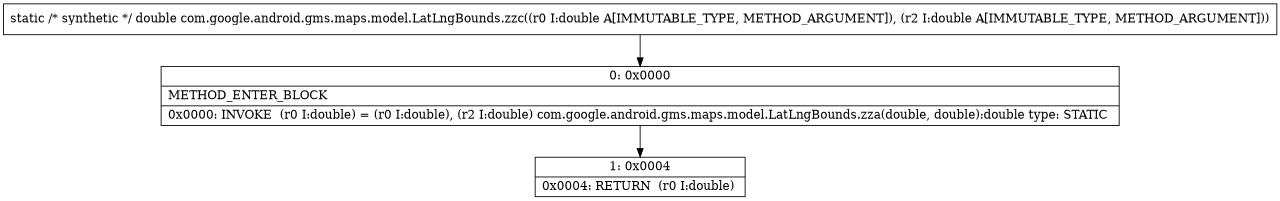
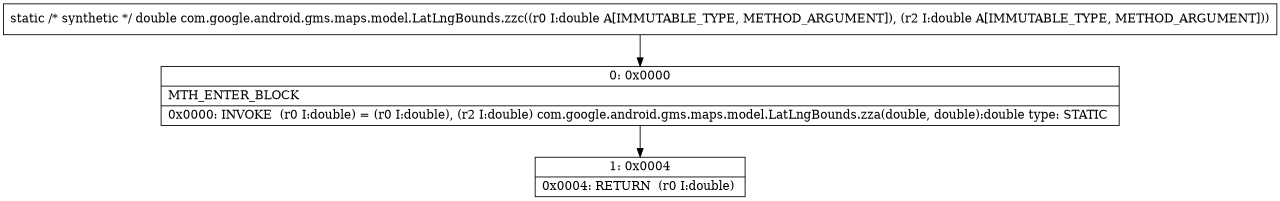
node "0: 0x0000": text "METHOD_ENTER_BLOCK" -> "MTH_ENTER_BLOCK"
